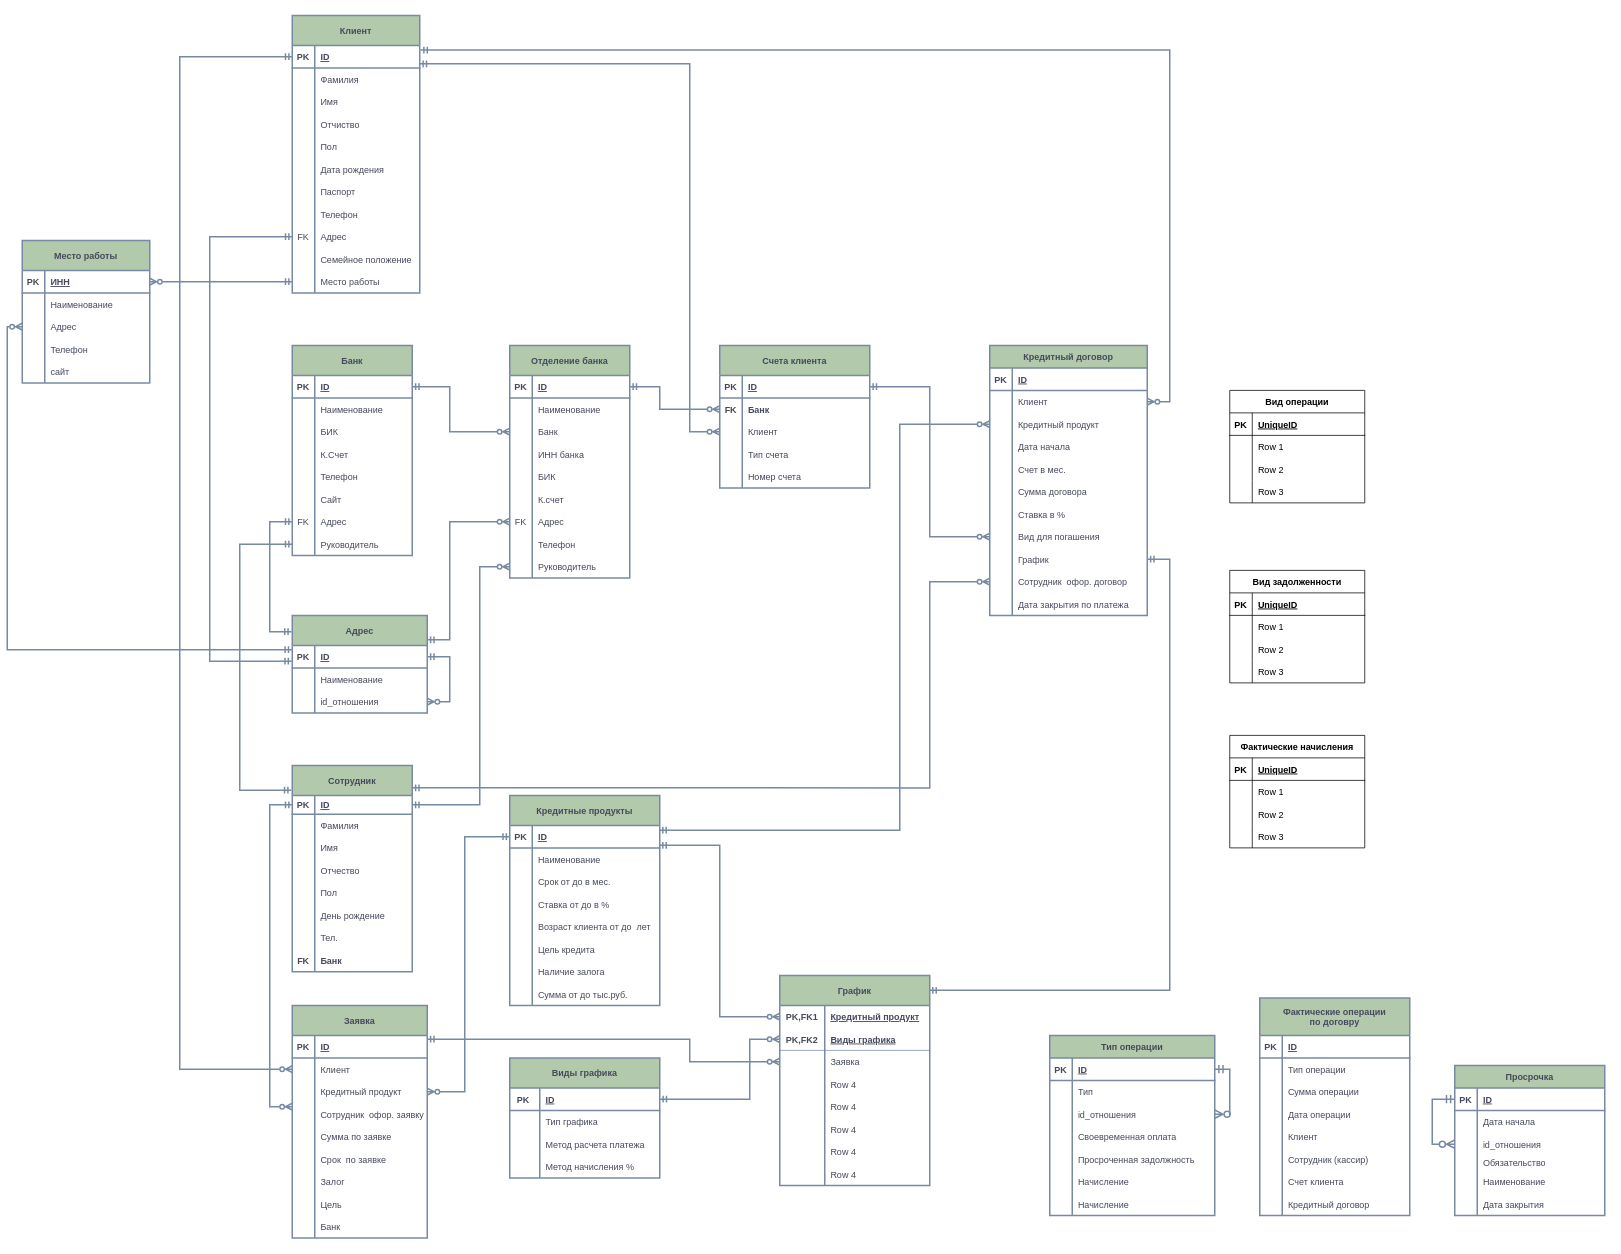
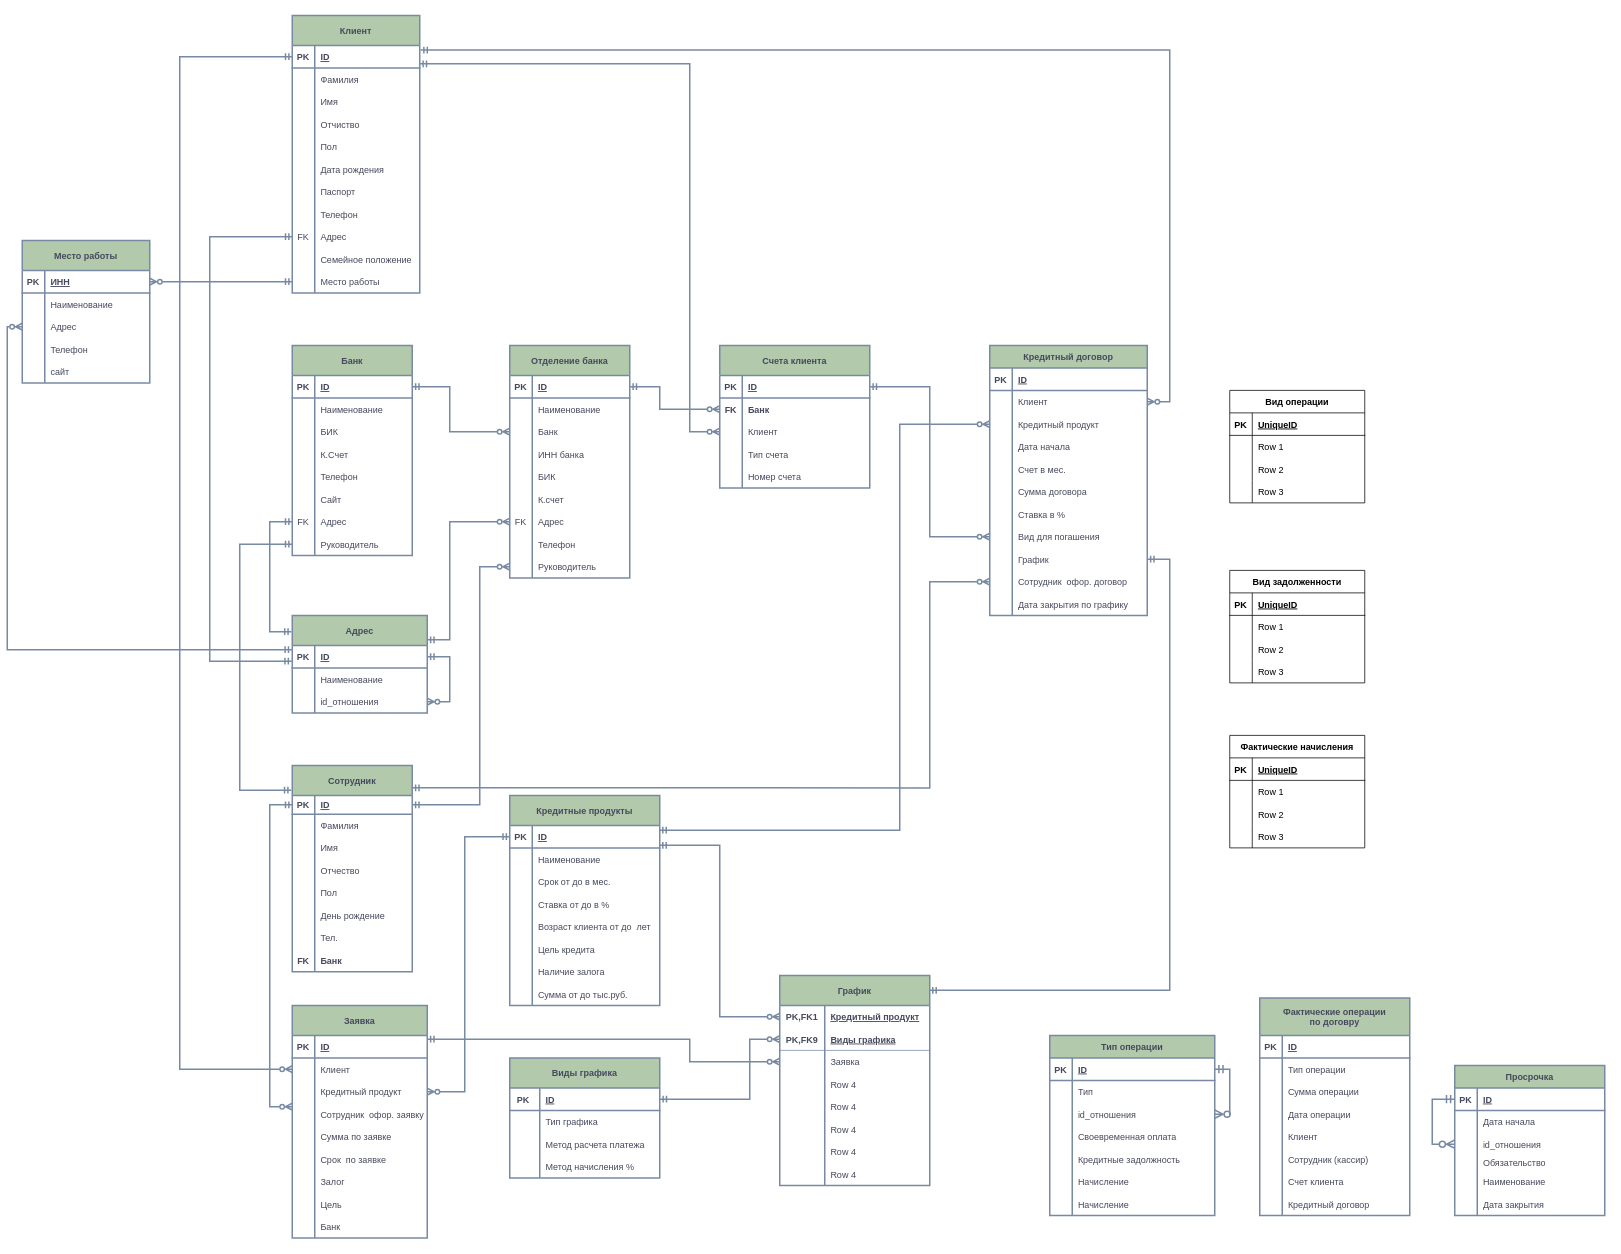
node "Дата закрытия по платежа": label "Дата закрытия по платежа" -> "Дата закрытия по графику"
node "PK,FK2": label "PK,FK2" -> "PK,FK9"
node "Просроченная задолжность": label "Просроченная задолжность" -> "Кредитные задолжность"
